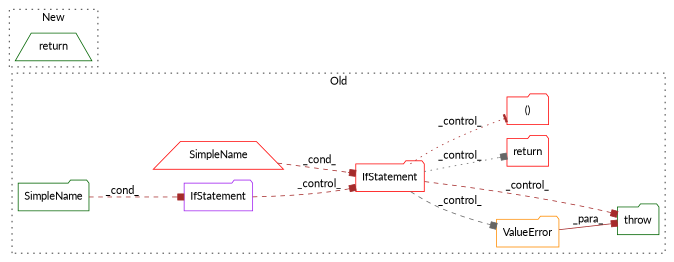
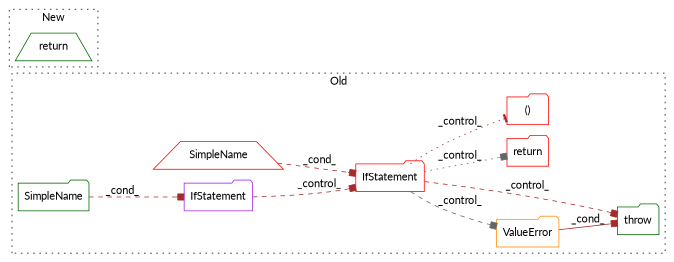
edge "ValueError" -> "throw": label "_para_" -> "_cond_"
